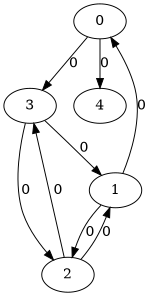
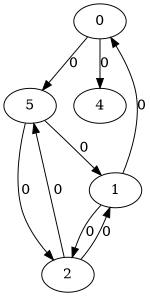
node "3": label "3" -> "5"
